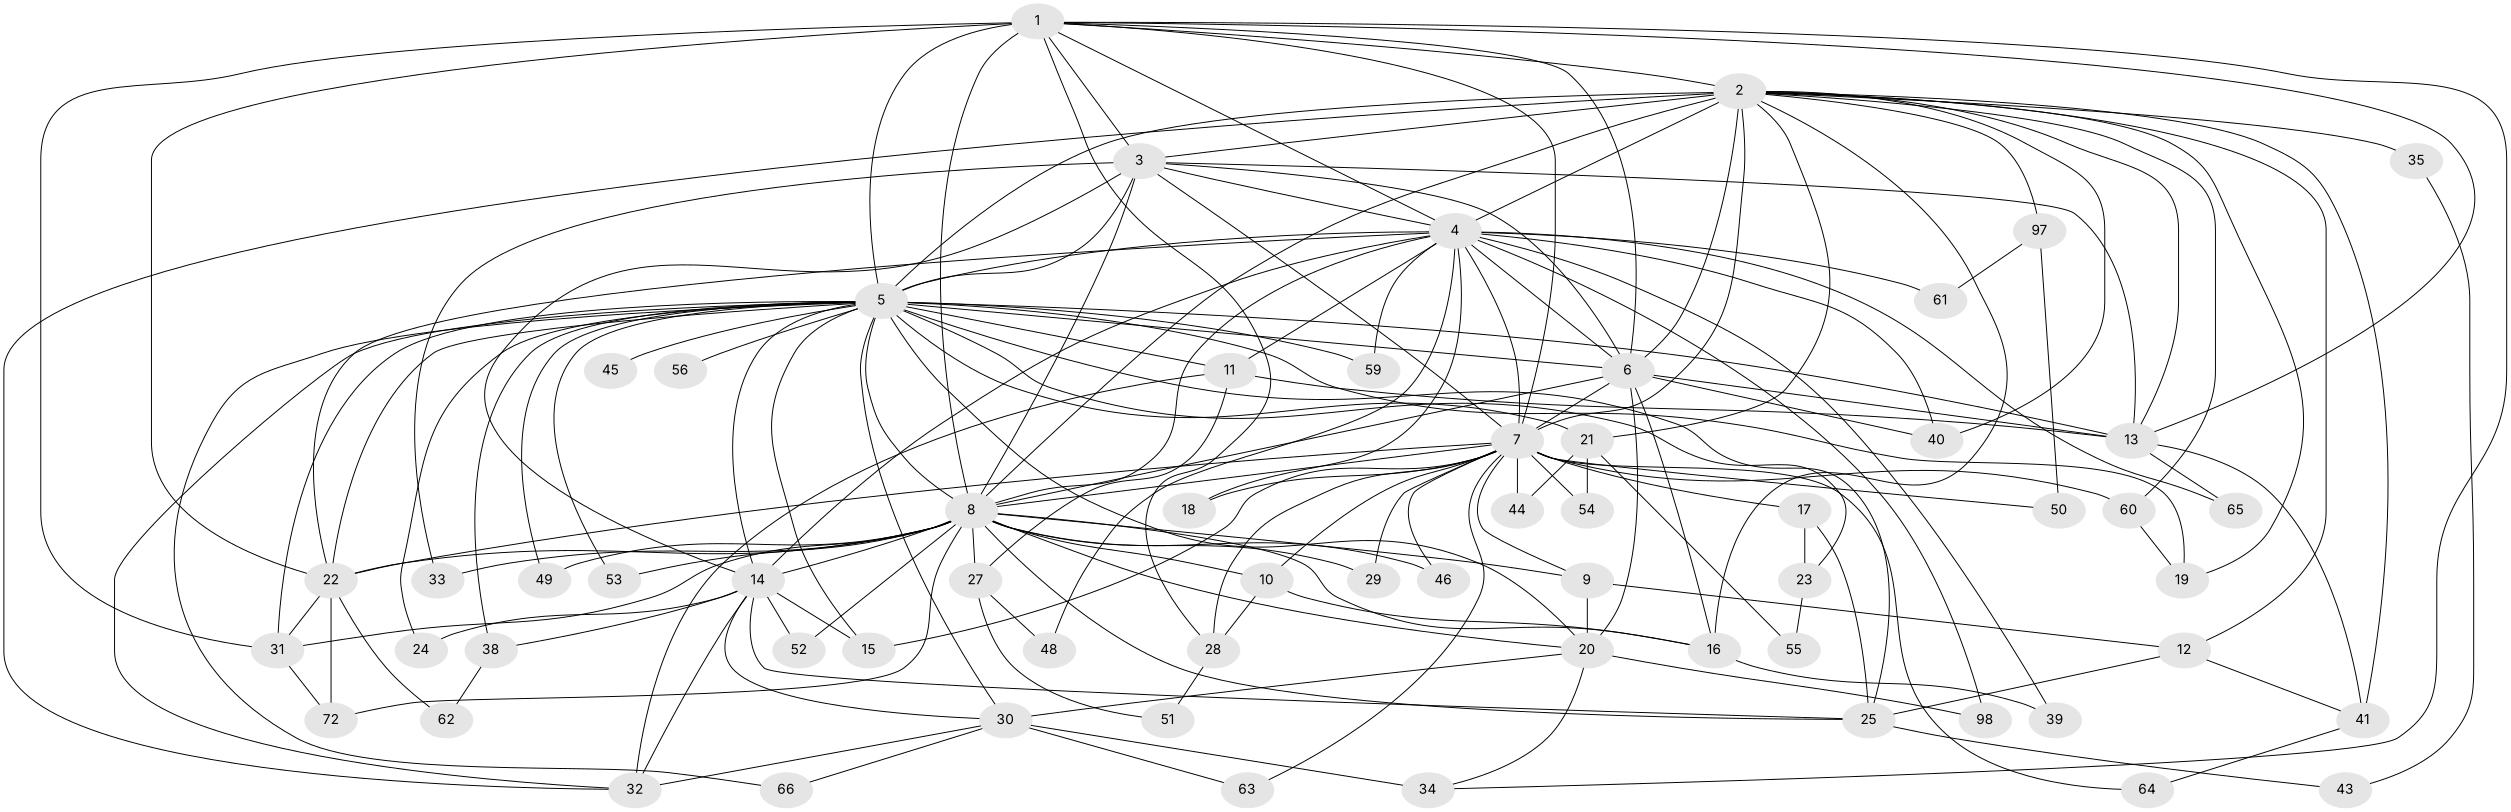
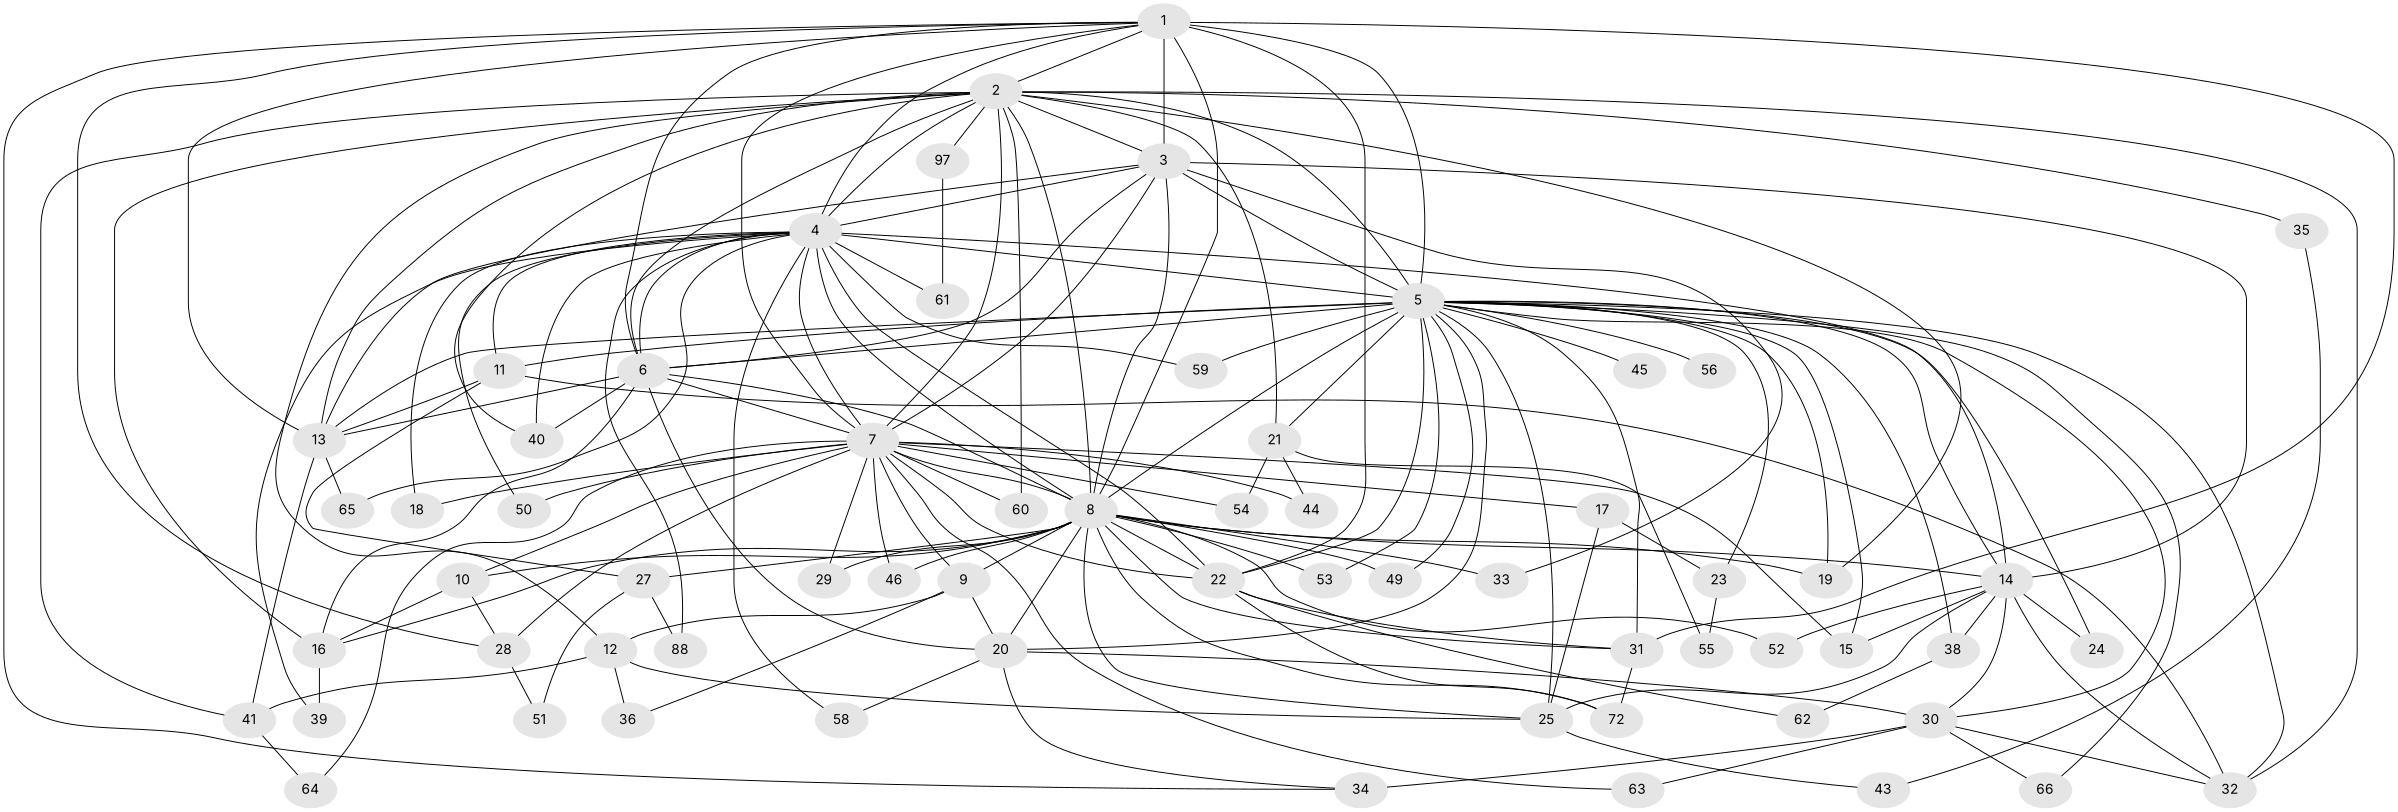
edge "97" -- "50": now "4" -- "50"
edge "60" -- "19": now "8" -- "19"
node "48": label "48" -> "88"
node "36": added
node "98": label "98" -> "58"
